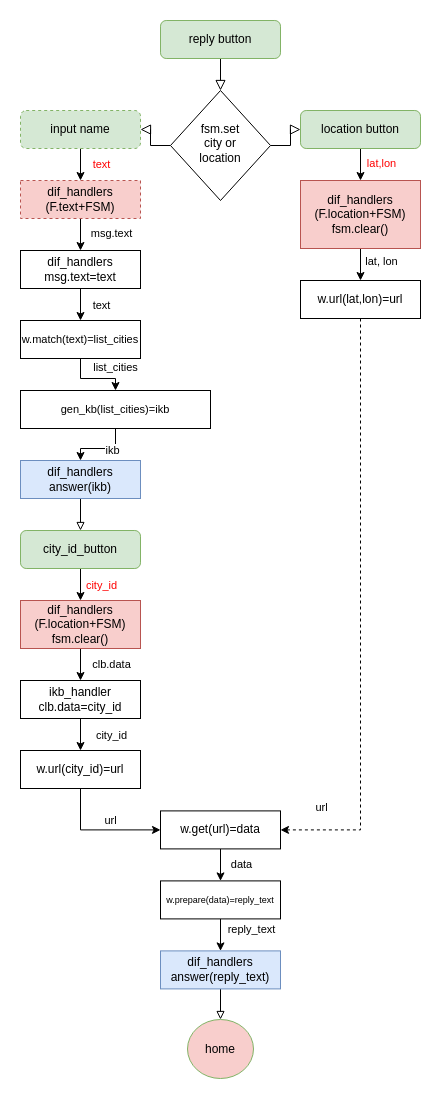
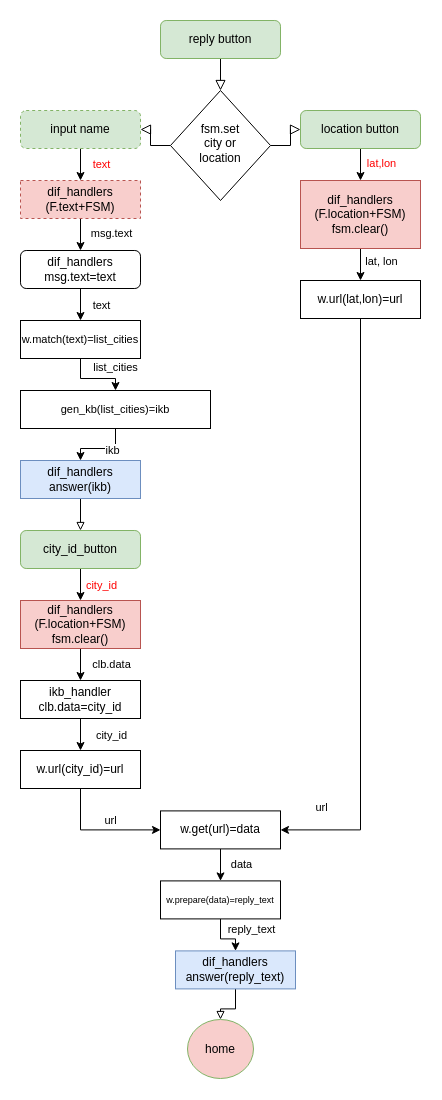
node "dif_handlers msg.text=text": shape rectangle -> rounded rectangle
edge "w.url(lat,lon)=url" -> "w.get(url)=data": style dashed -> solid
node "dif_handlers answer(reply_text)": moved (221, 970) -> (236, 970)
